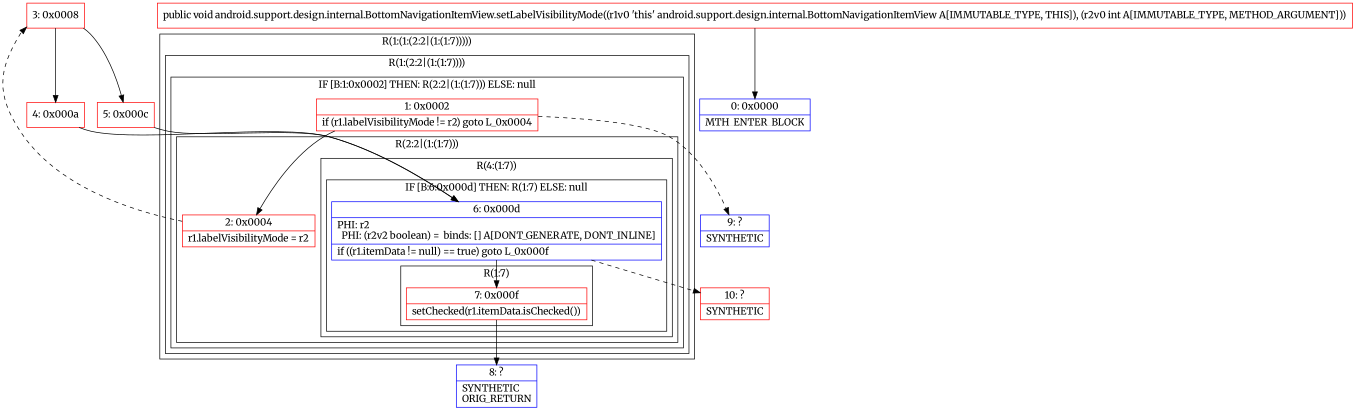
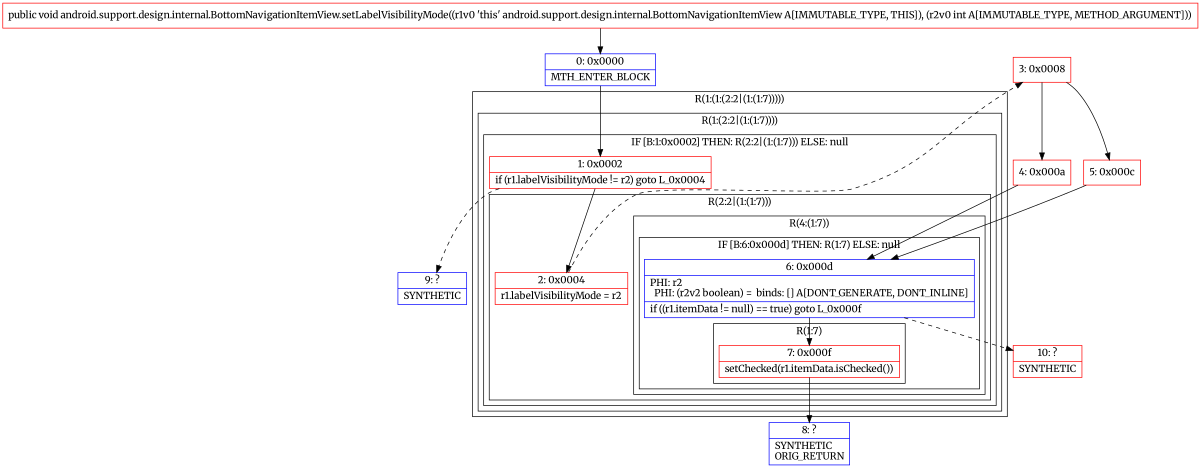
edge "0: 0x0000" -> "1: 0x0002": added
